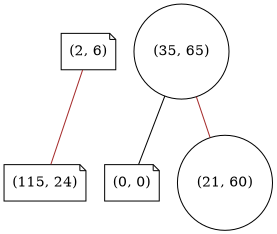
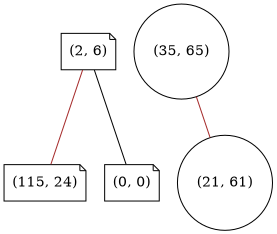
edge "(35, 65)" -- "(0, 0)": now "(2, 6)" -- "(0, 0)"
node "(21, 60)": label "(21, 60)" -> "(21, 61)"
